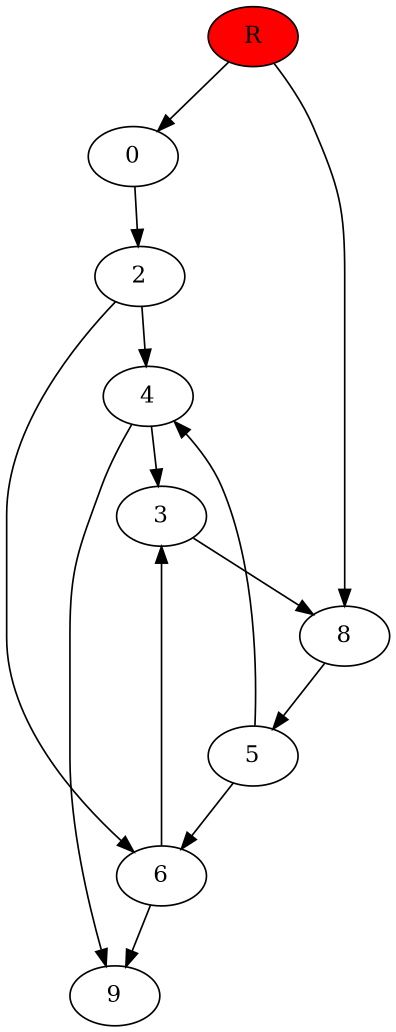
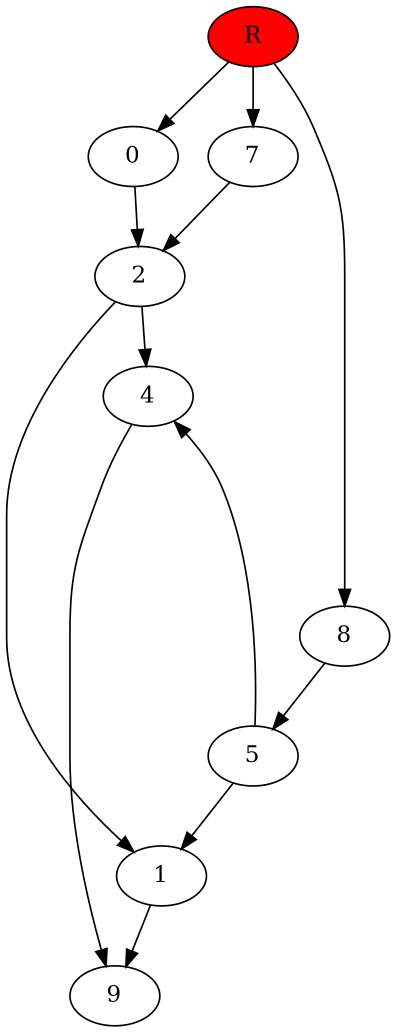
node "7": added
node "3": removed
node "6": label "6" -> "1"
